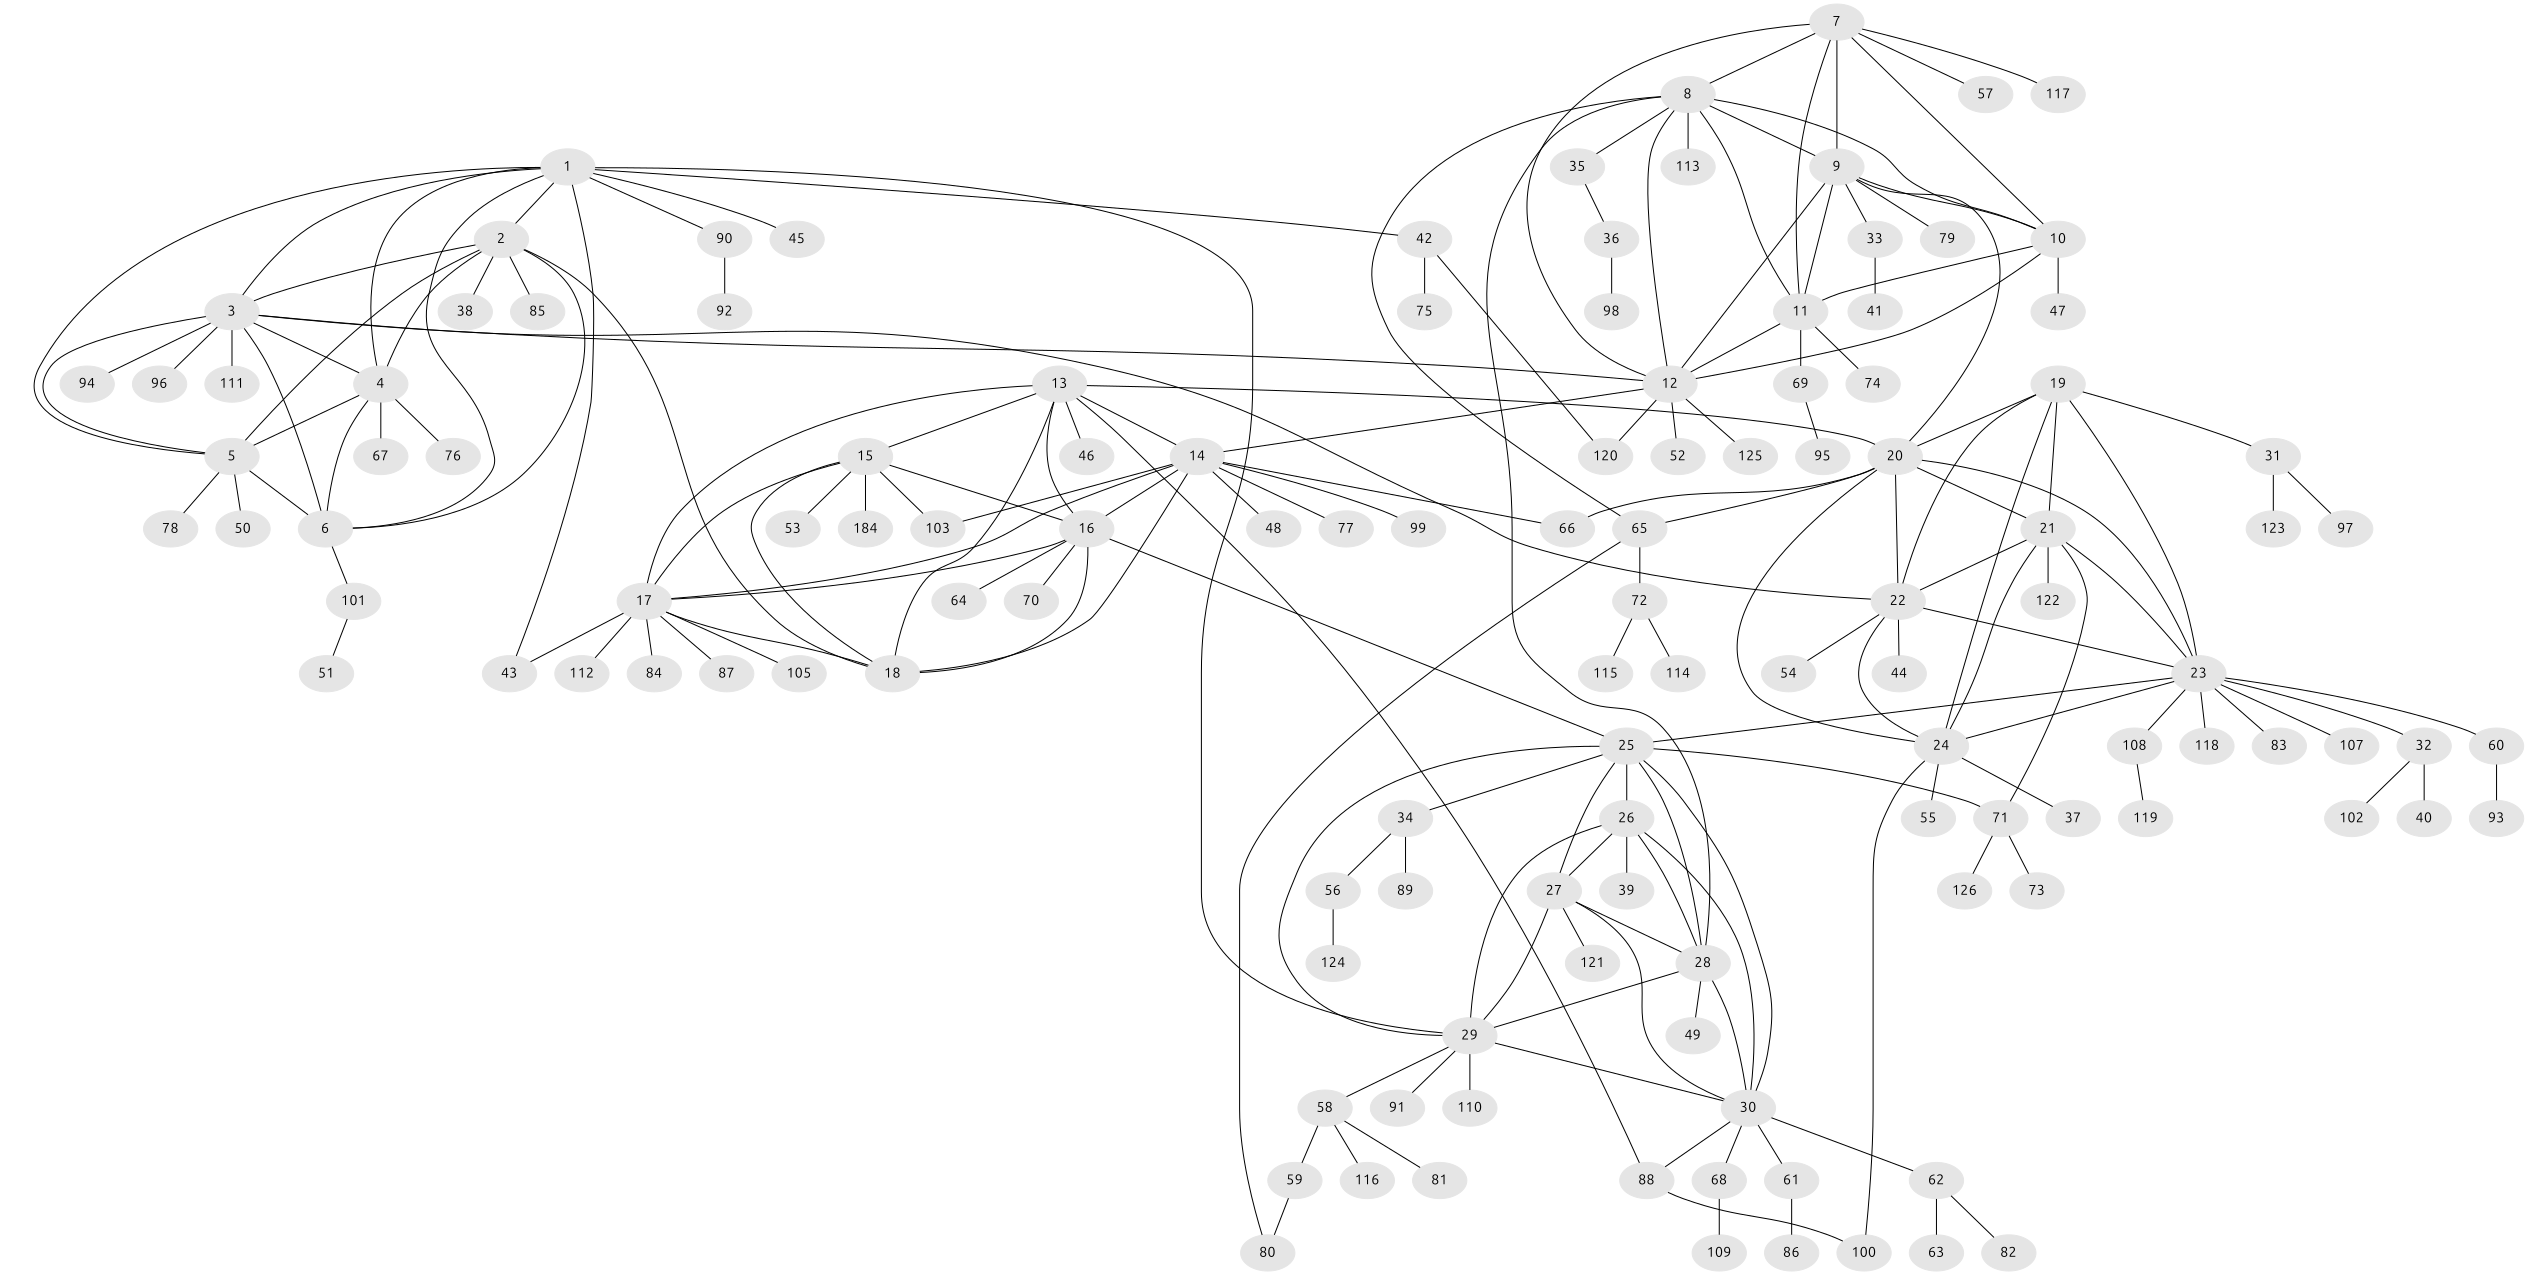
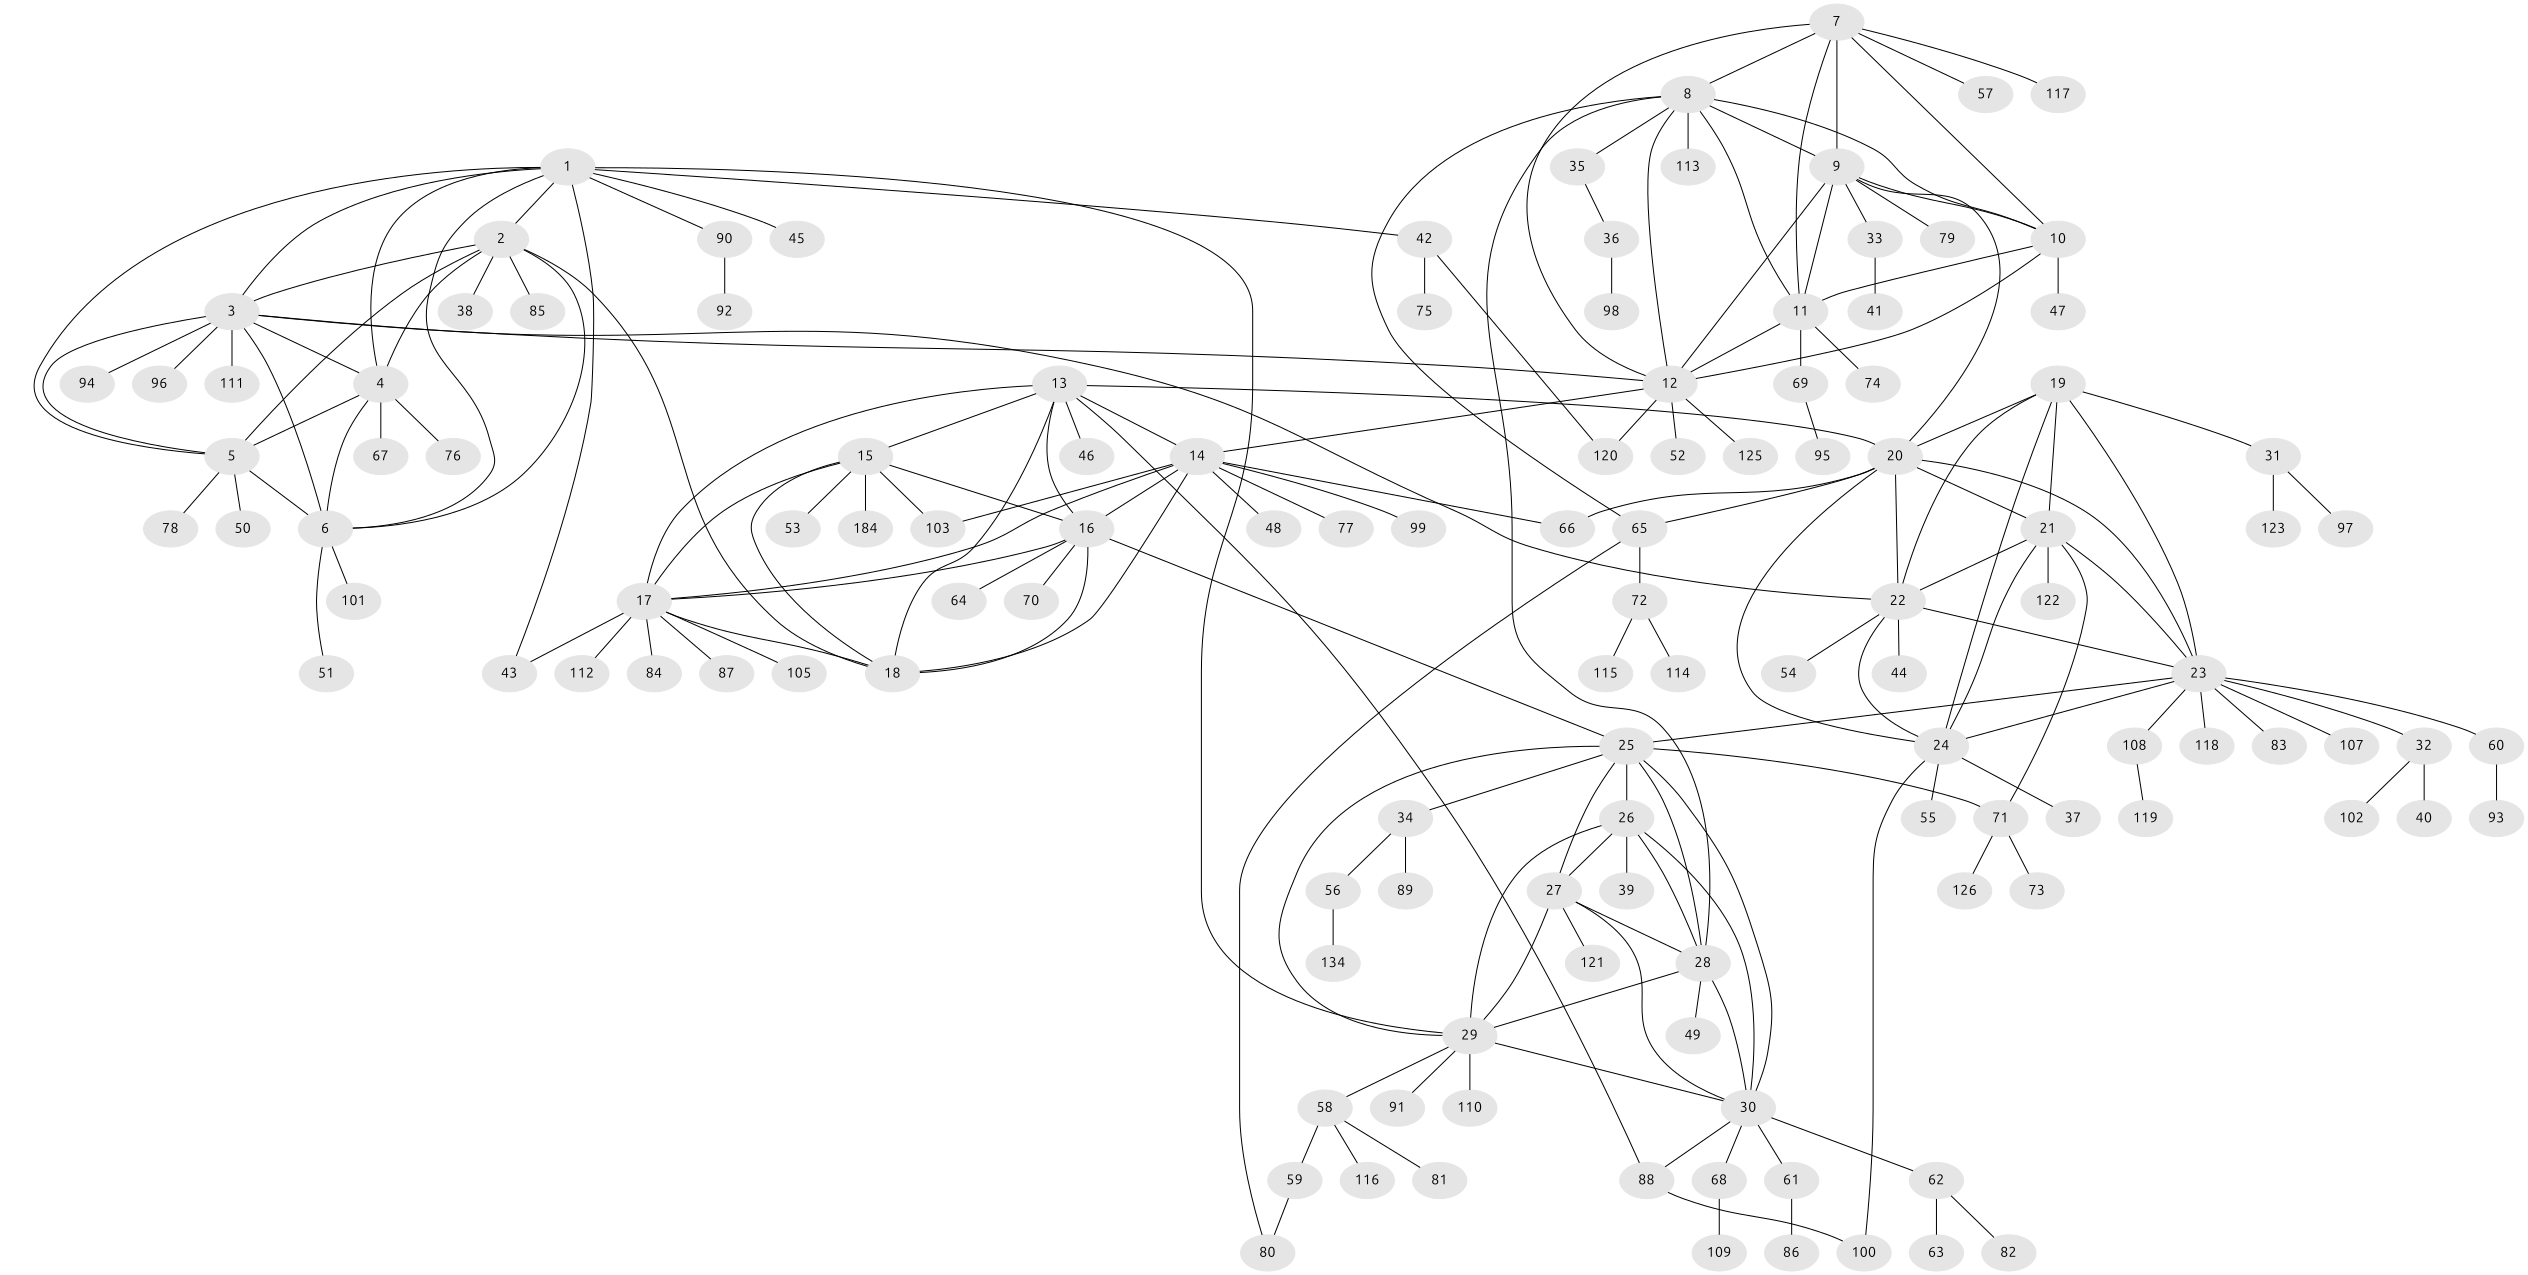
edge "101" -- "51": now "6" -- "51"
node "124": label "124" -> "134"
